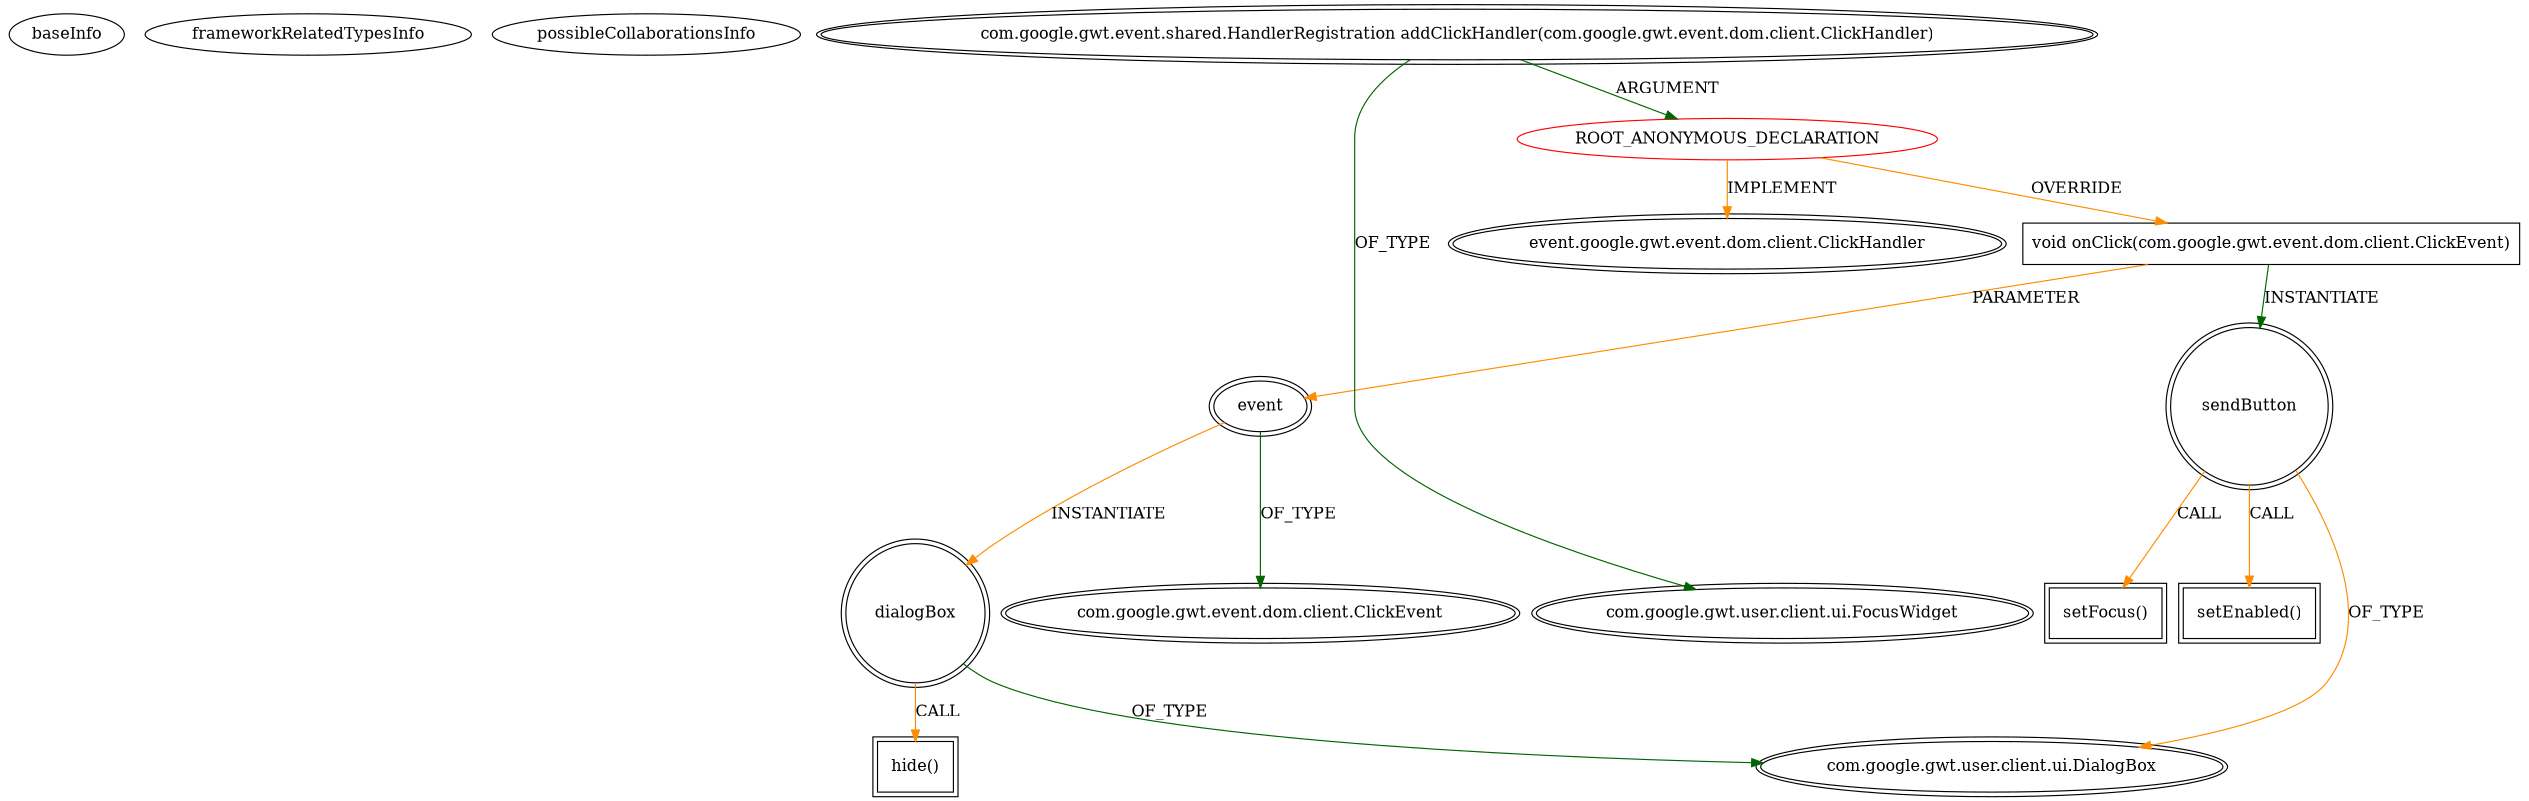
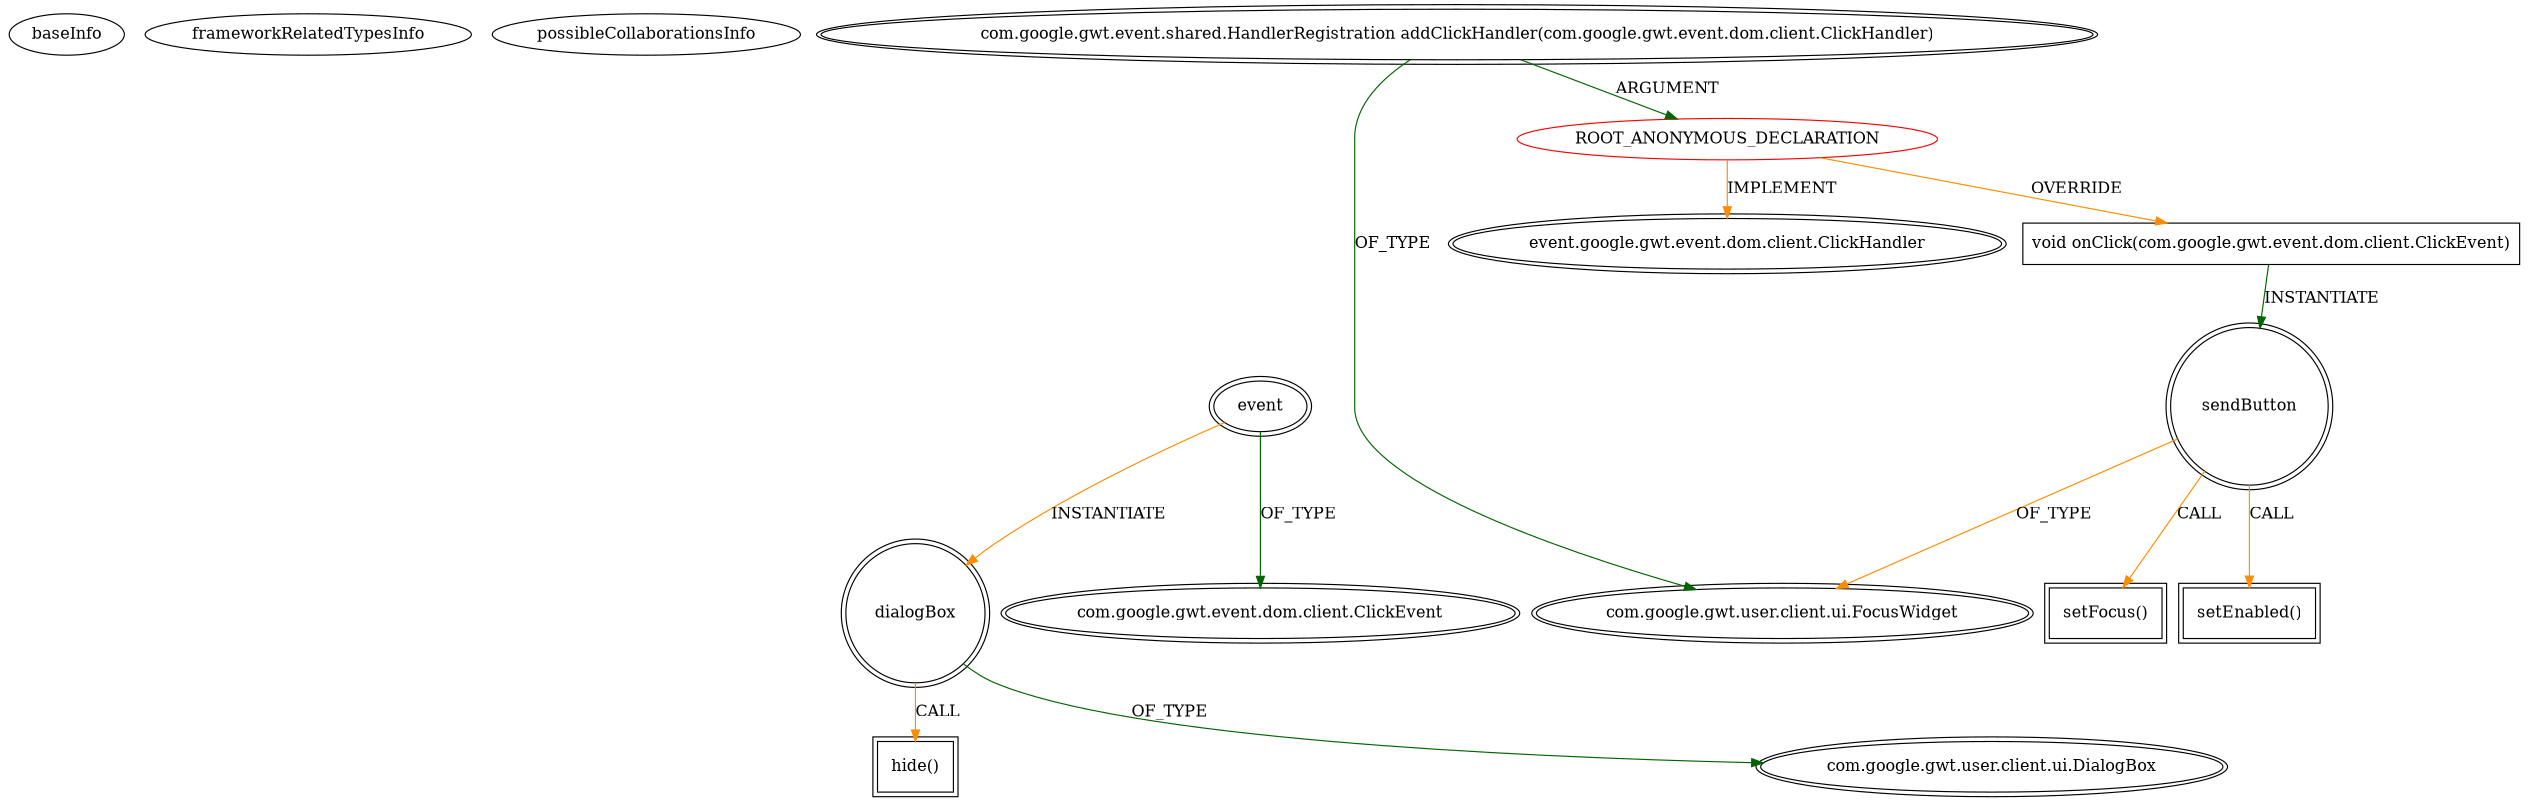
edge "void onClick(com.google.gwt.event.dom.client.ClickEvent)" -> "event": removed, label "PARAMETER"
edge "sendButton" -> "com.google.gwt.user.client.ui.DialogBox": now "sendButton" -> "com.google.gwt.user.client.ui.FocusWidget"
